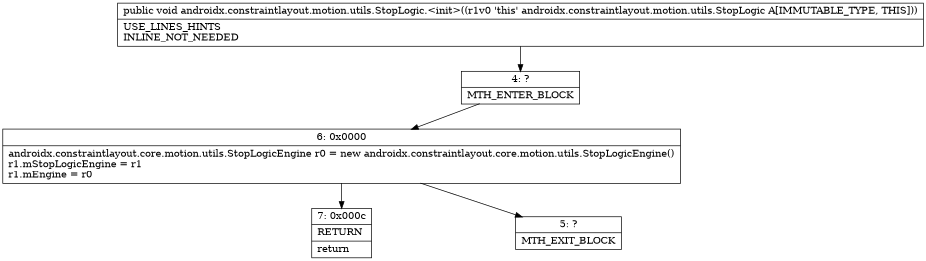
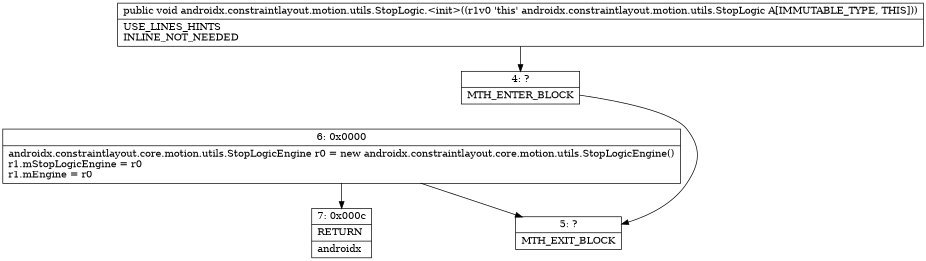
edge "4: ?" -> "6: 0x0000": now "4: ?" -> "5: ?"
node "6: 0x0000": text "r1.mStopLogicEngine = r1" -> "r1.mStopLogicEngine = r0"
node "7: 0x000c": text "return" -> "androidx"
